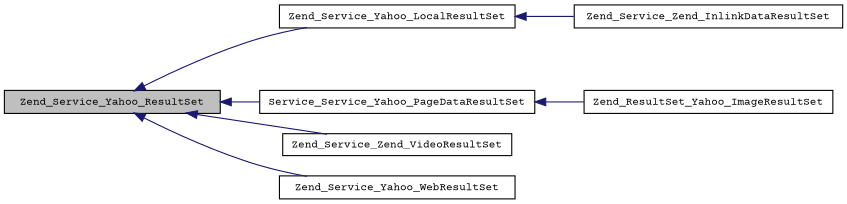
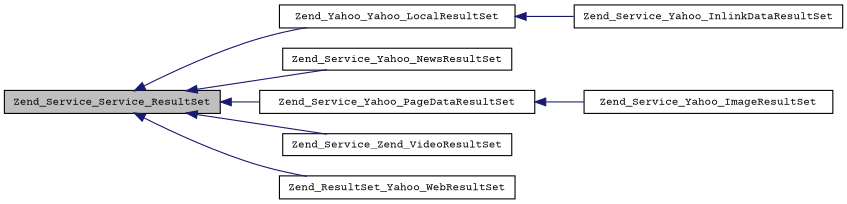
node "Zend_Service_Yahoo_LocalResultSet": label "Zend_Service_Yahoo_LocalResultSet" -> "Zend_Yahoo_Yahoo_LocalResultSet"
node "Zend_Service_Zend_InlinkDataResultSet": label "Zend_Service_Zend_InlinkDataResultSet" -> "Zend_Service_Yahoo_InlinkDataResultSet"
node "Zend_Service_Yahoo_NewsResultSet": added
node "Zend_Service_Yahoo_ResultSet": label "Zend_Service_Yahoo_ResultSet" -> "Zend_Service_Service_ResultSet"
node "Service_Service_Yahoo_PageDataResultSet": label "Service_Service_Yahoo_PageDataResultSet" -> "Zend_Service_Yahoo_PageDataResultSet"
node "Zend_ResultSet_Yahoo_ImageResultSet": label "Zend_ResultSet_Yahoo_ImageResultSet" -> "Zend_Service_Yahoo_ImageResultSet"
node "Zend_Service_Yahoo_WebResultSet": label "Zend_Service_Yahoo_WebResultSet" -> "Zend_ResultSet_Yahoo_WebResultSet"
